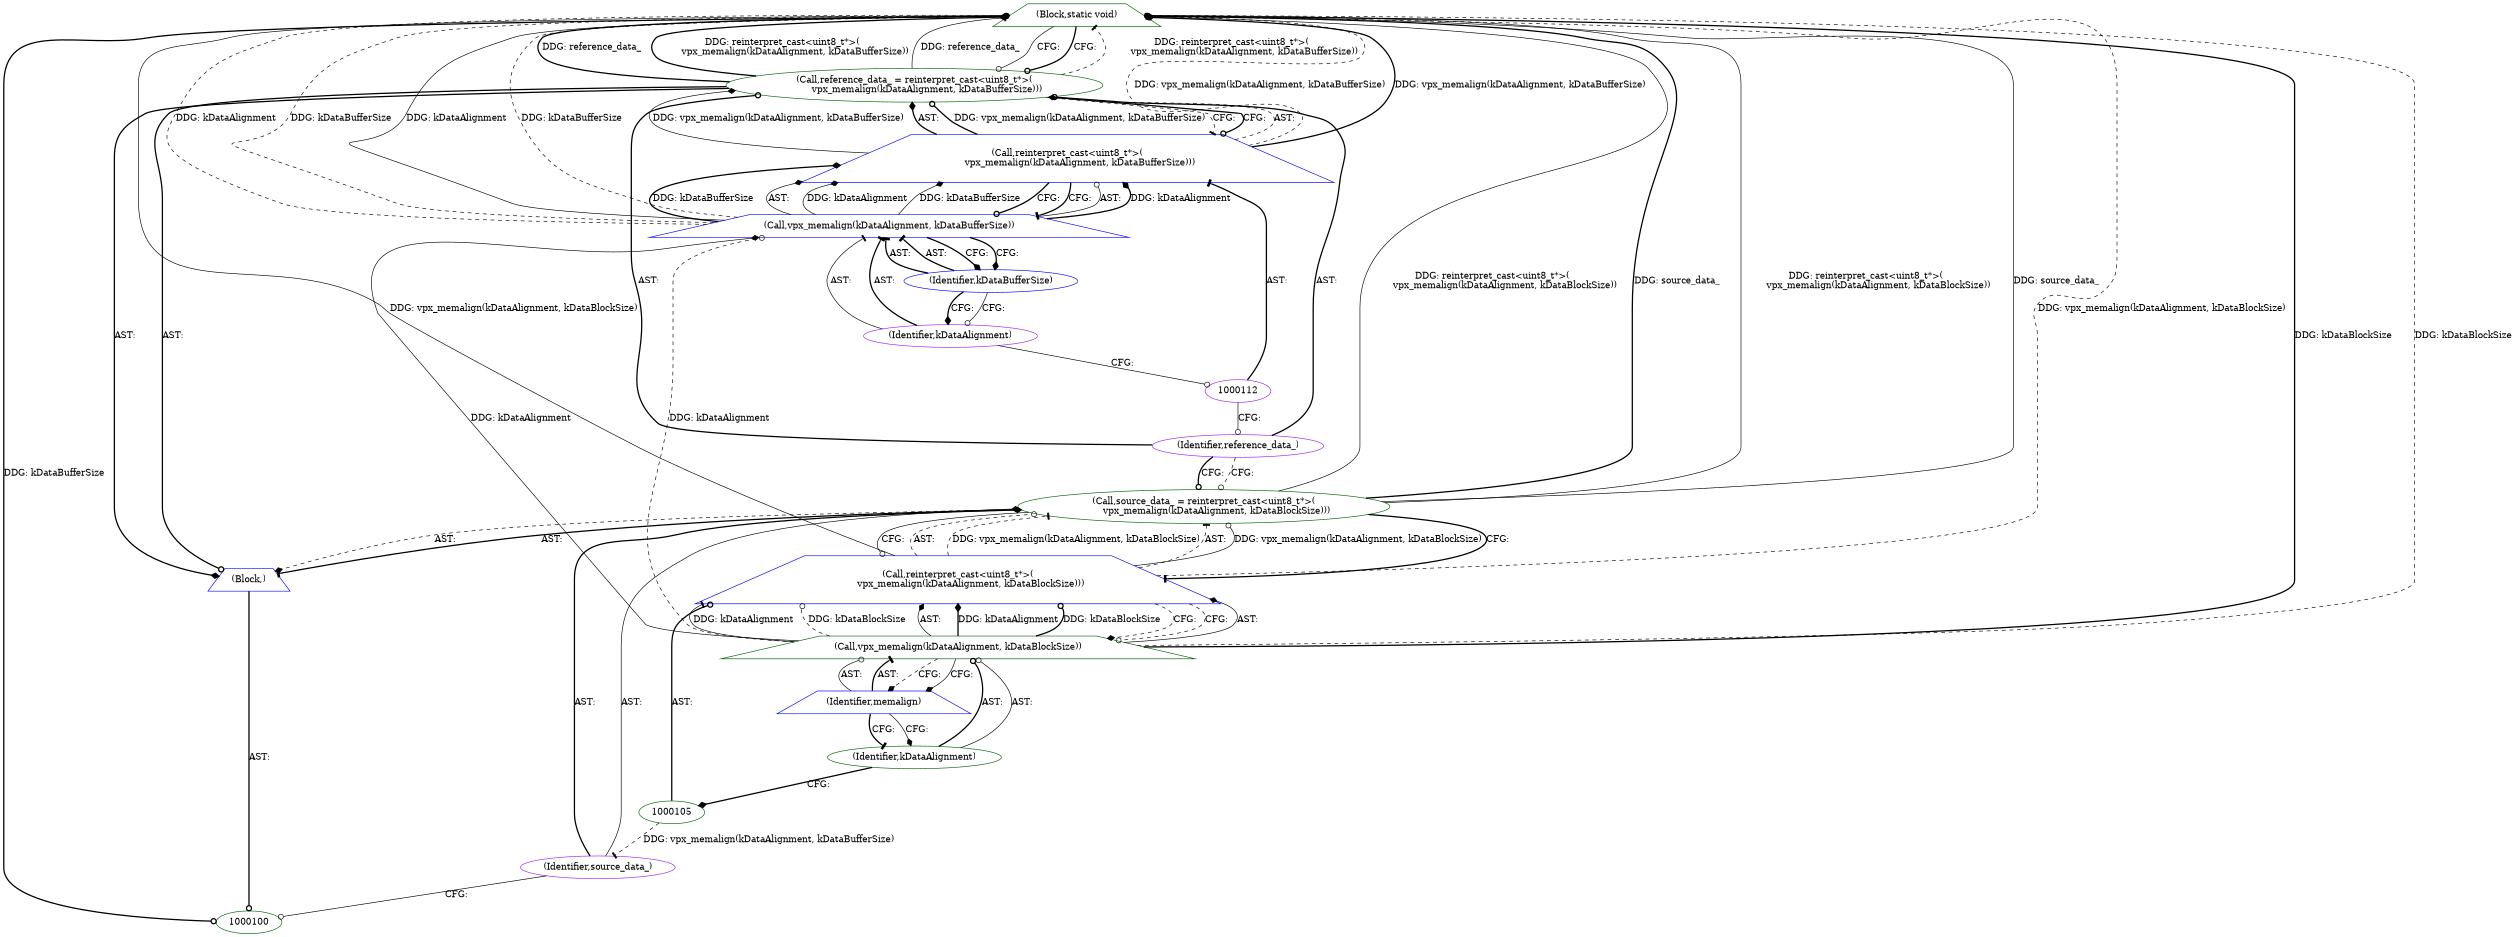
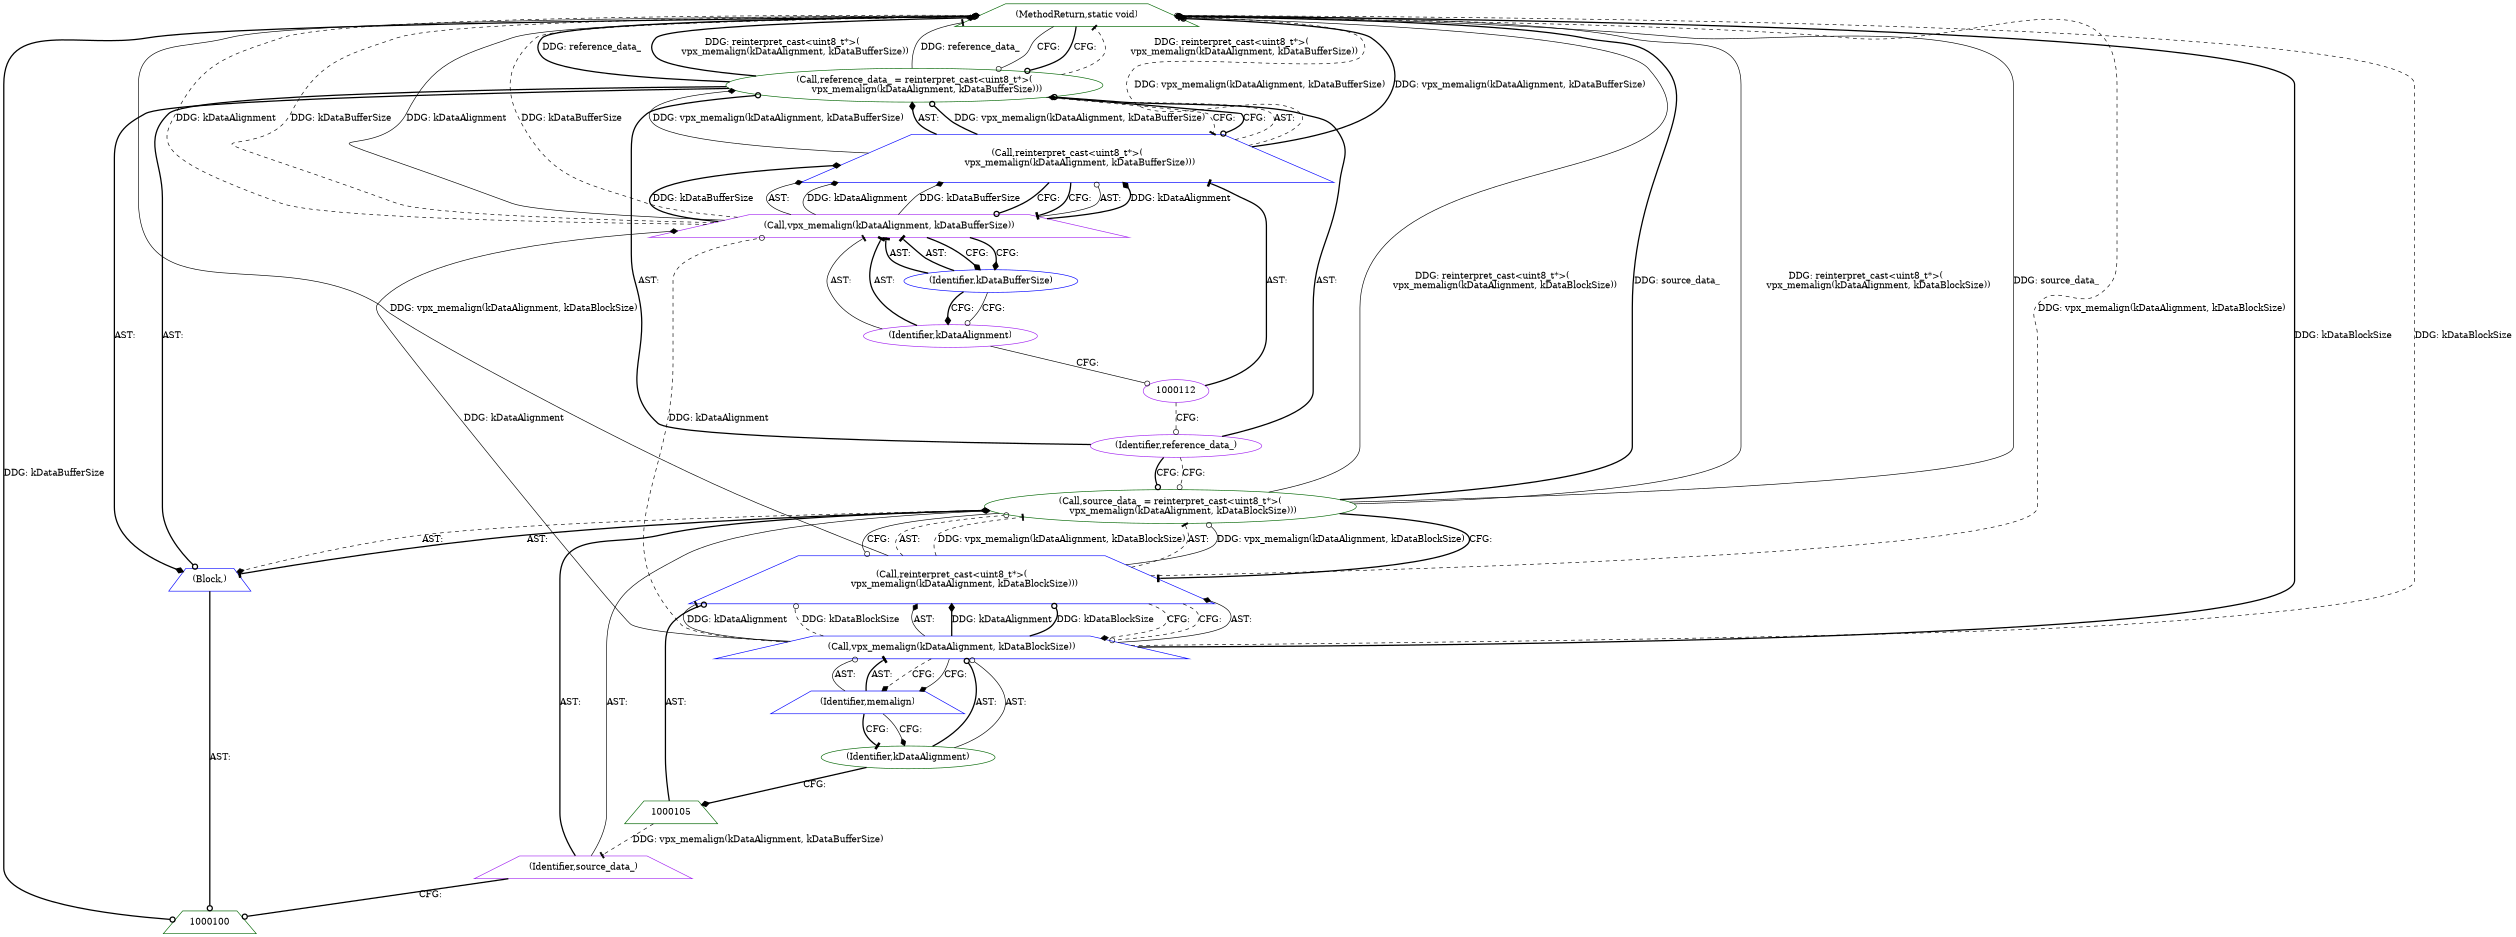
node "(Block,static void)": label "(Block,static void)" -> "(MethodReturn,static void)"
node "(Call,vpx_memalign(kDataAlignment, kDataBufferSize))": color blue -> purple
edge "1000112" -> "(Identifier,reference_data_)": style solid -> dashed
node "(Call,vpx_memalign(kDataAlignment, kDataBlockSize))": color darkgreen -> blue
node "1000105": shape ellipse -> trapezium
node "(Identifier,source_data_)": shape ellipse -> trapezium
edge "(Identifier,source_data_)" -> "1000100": style solid -> bold
node "1000100": shape ellipse -> trapezium
